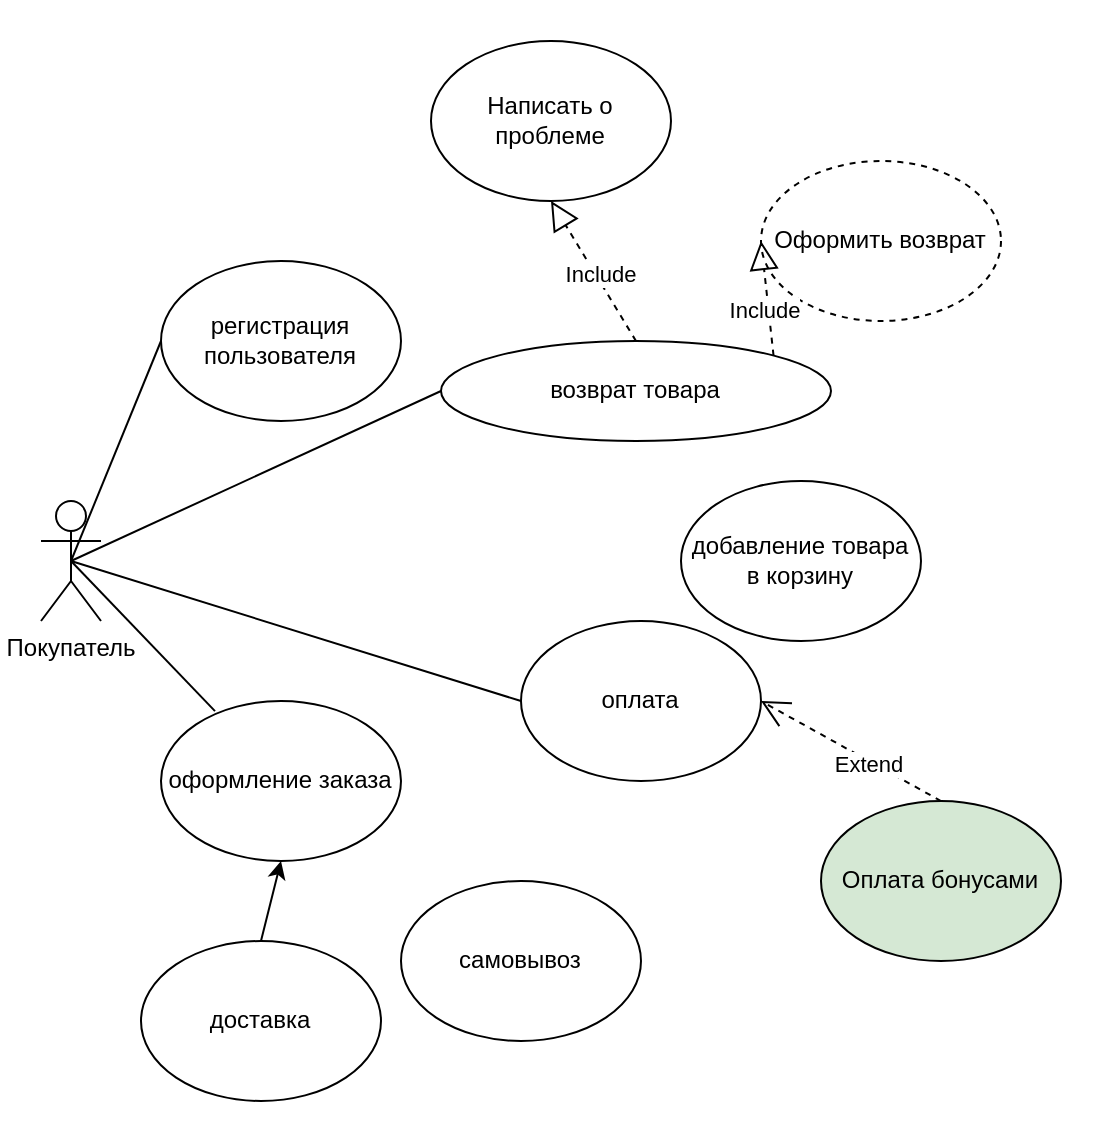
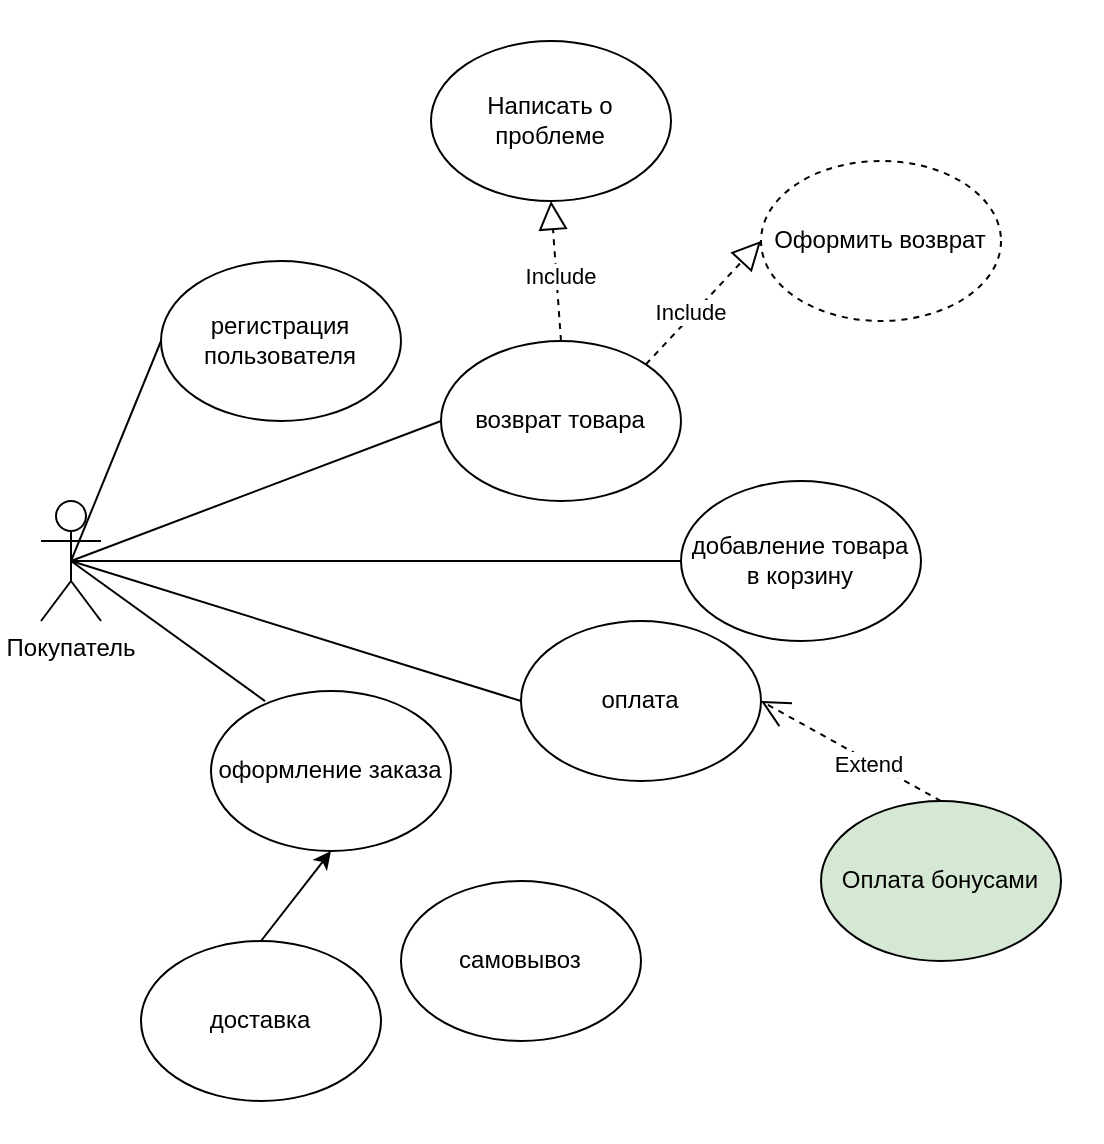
node "возврат товара": size 390x100 -> 240x160
edge "Покупатель" -- "добавление товара в корзину": added
node "оформление заказа": moved (281, 781) -> (331, 771)
